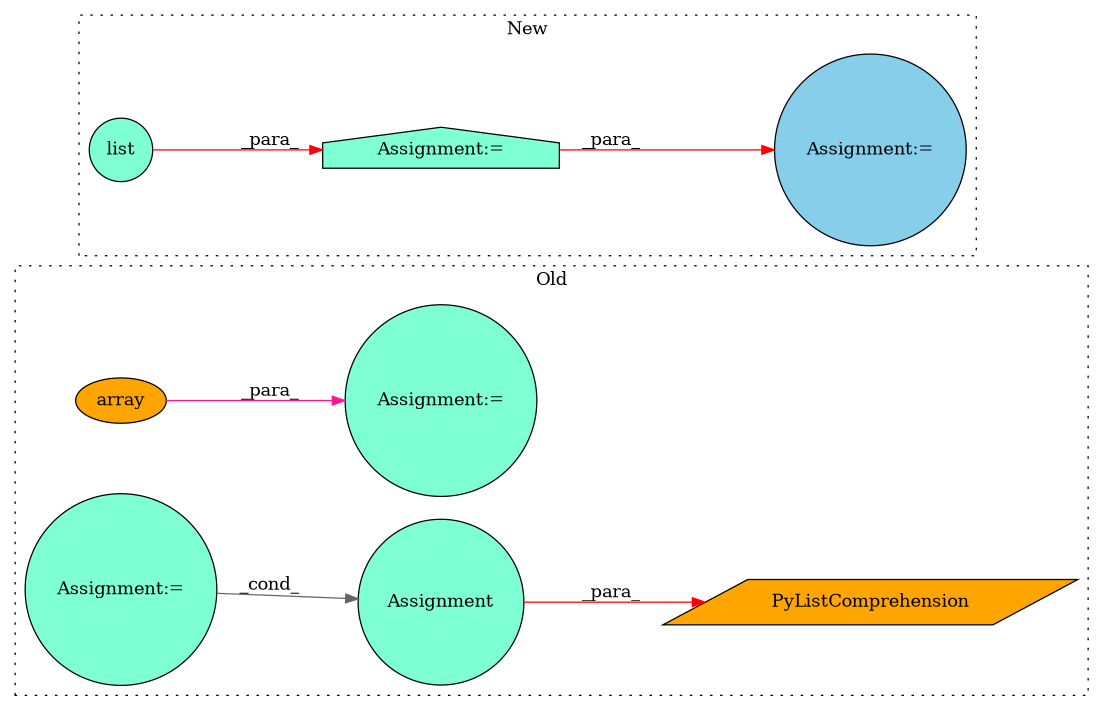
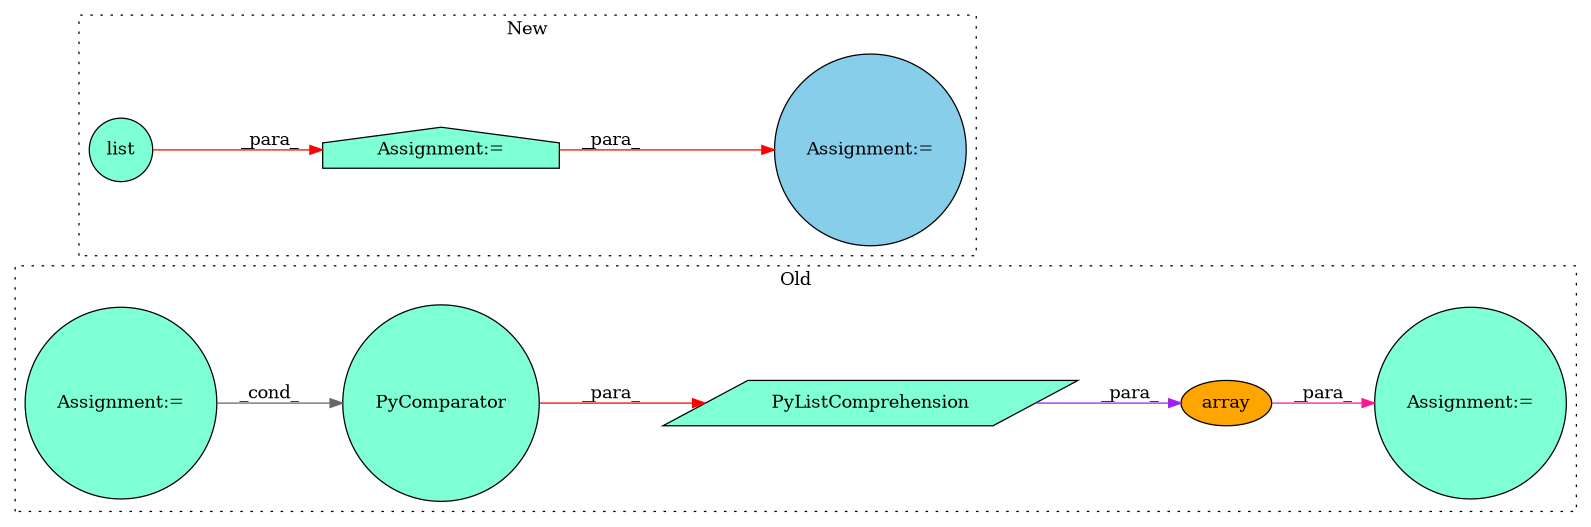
edge "PyListComprehension" -> "array": added, label "_para_"
node "Assignment": label "Assignment" -> "PyComparator"
node "PyListComprehension": fillcolor orange -> aquamarine
